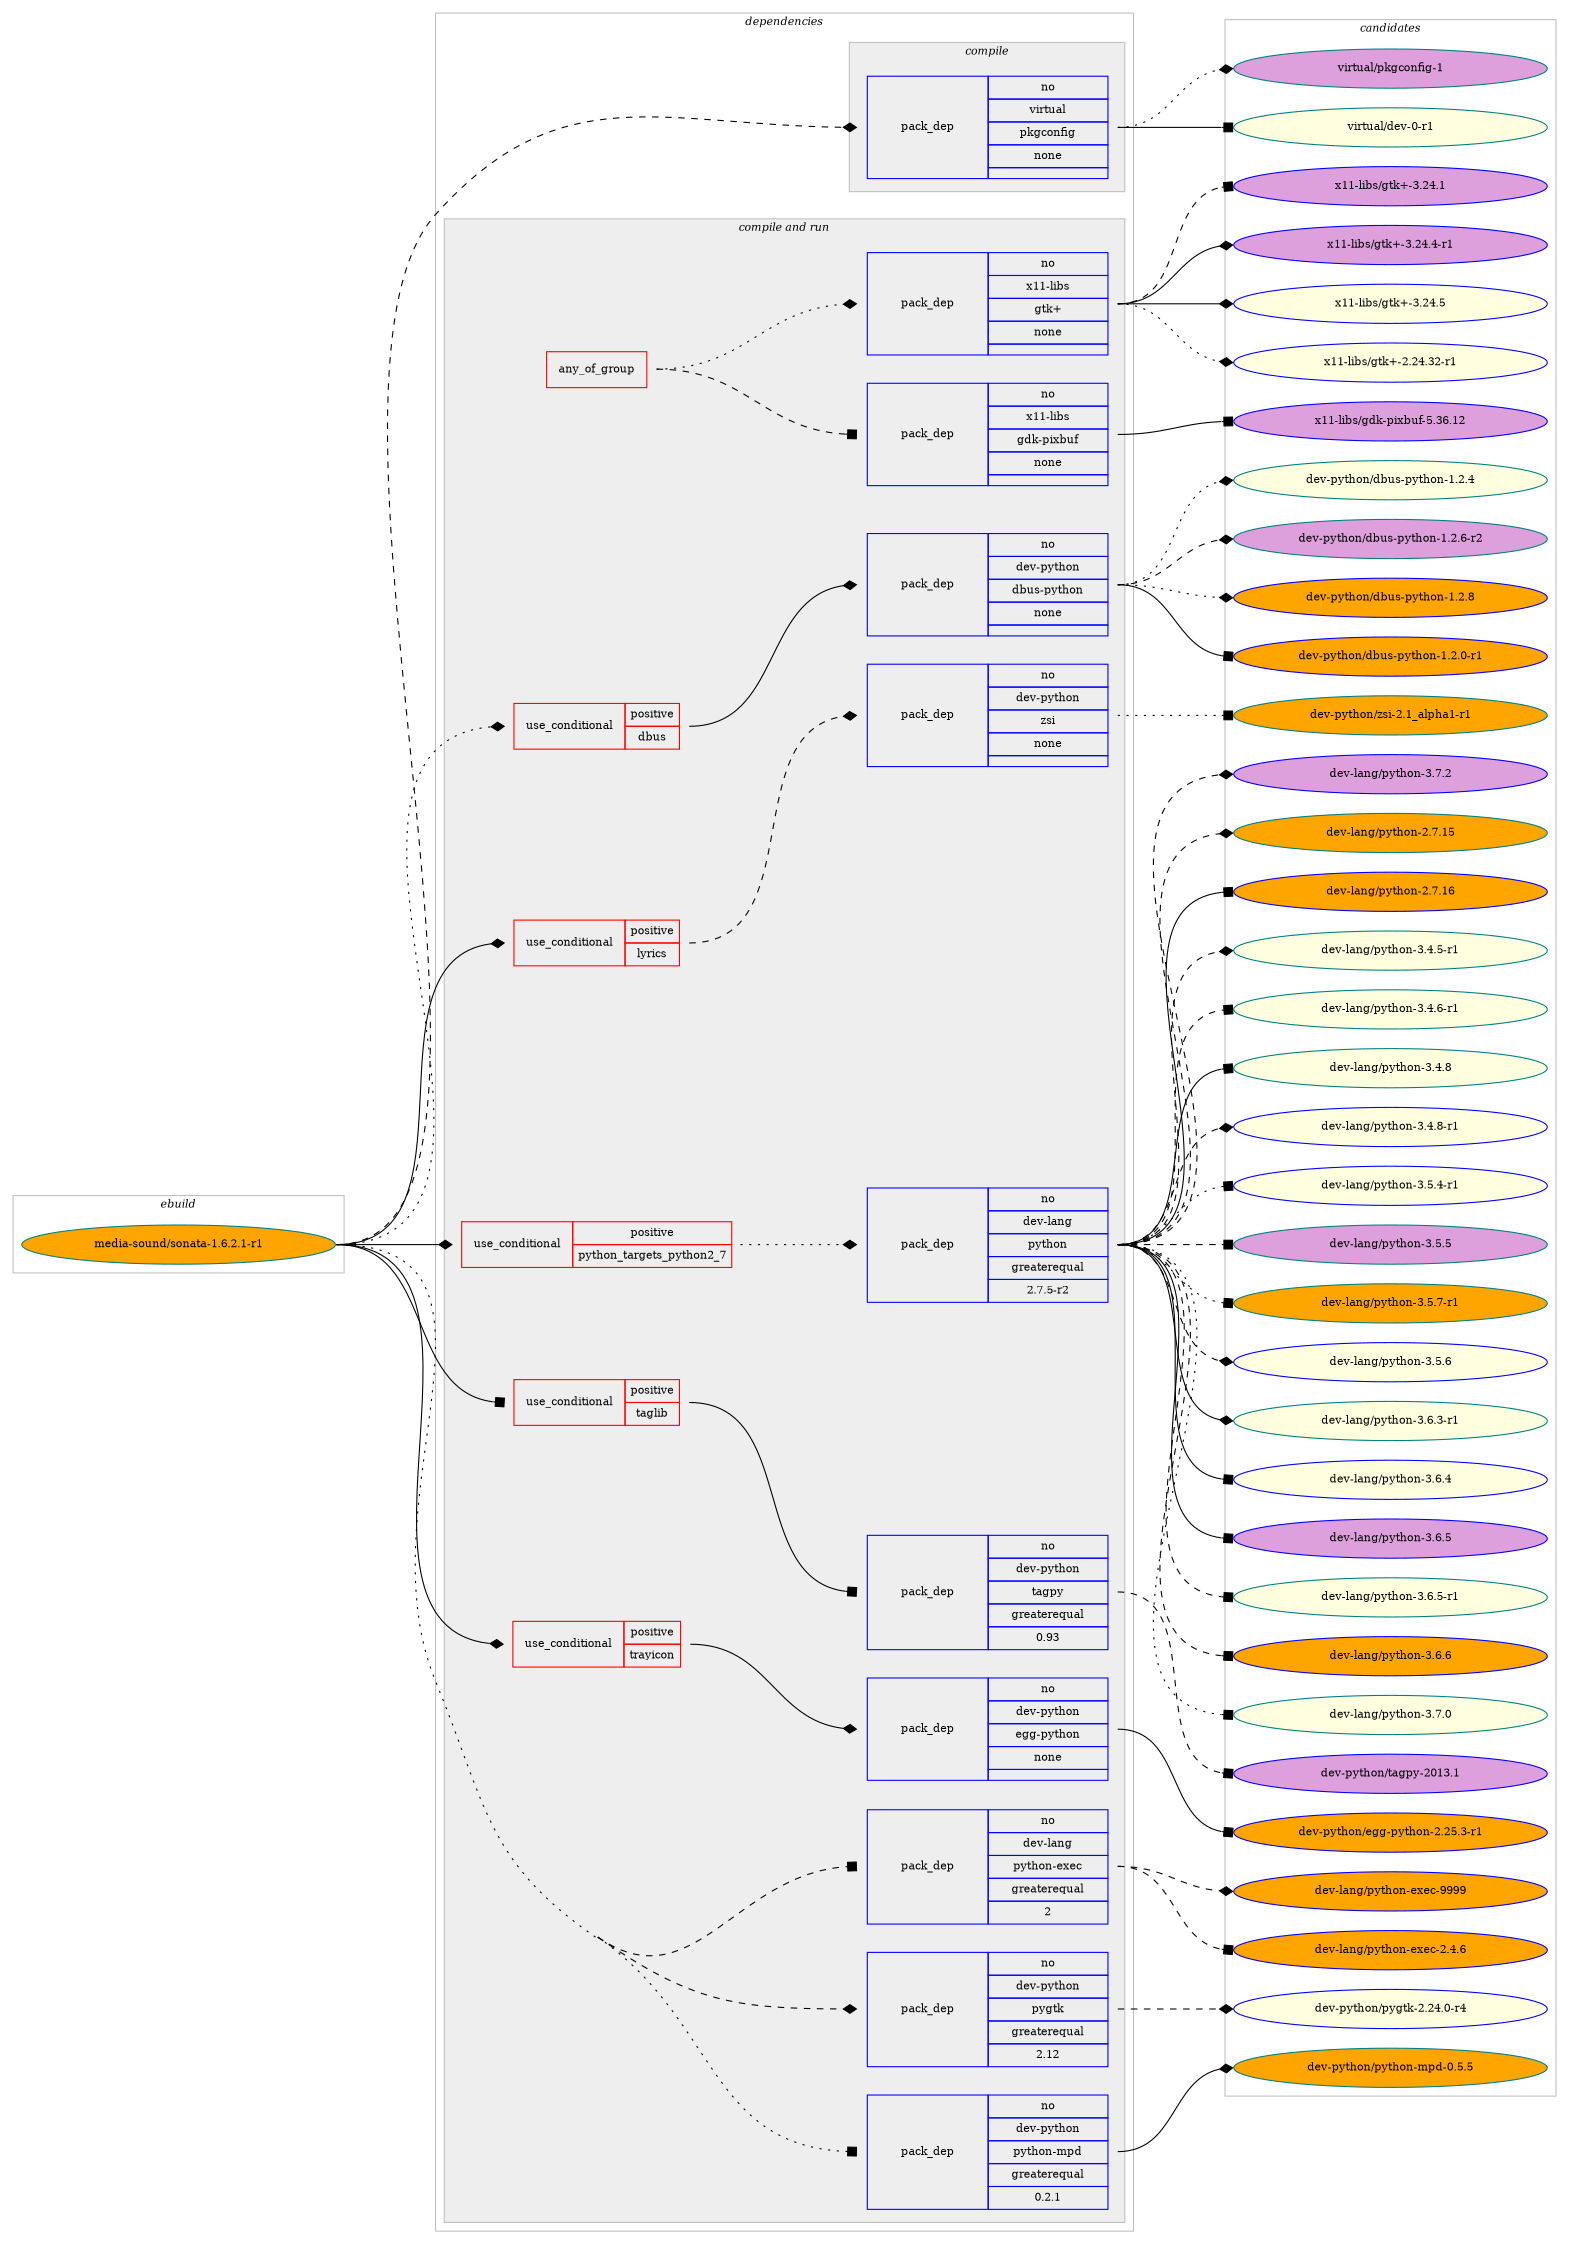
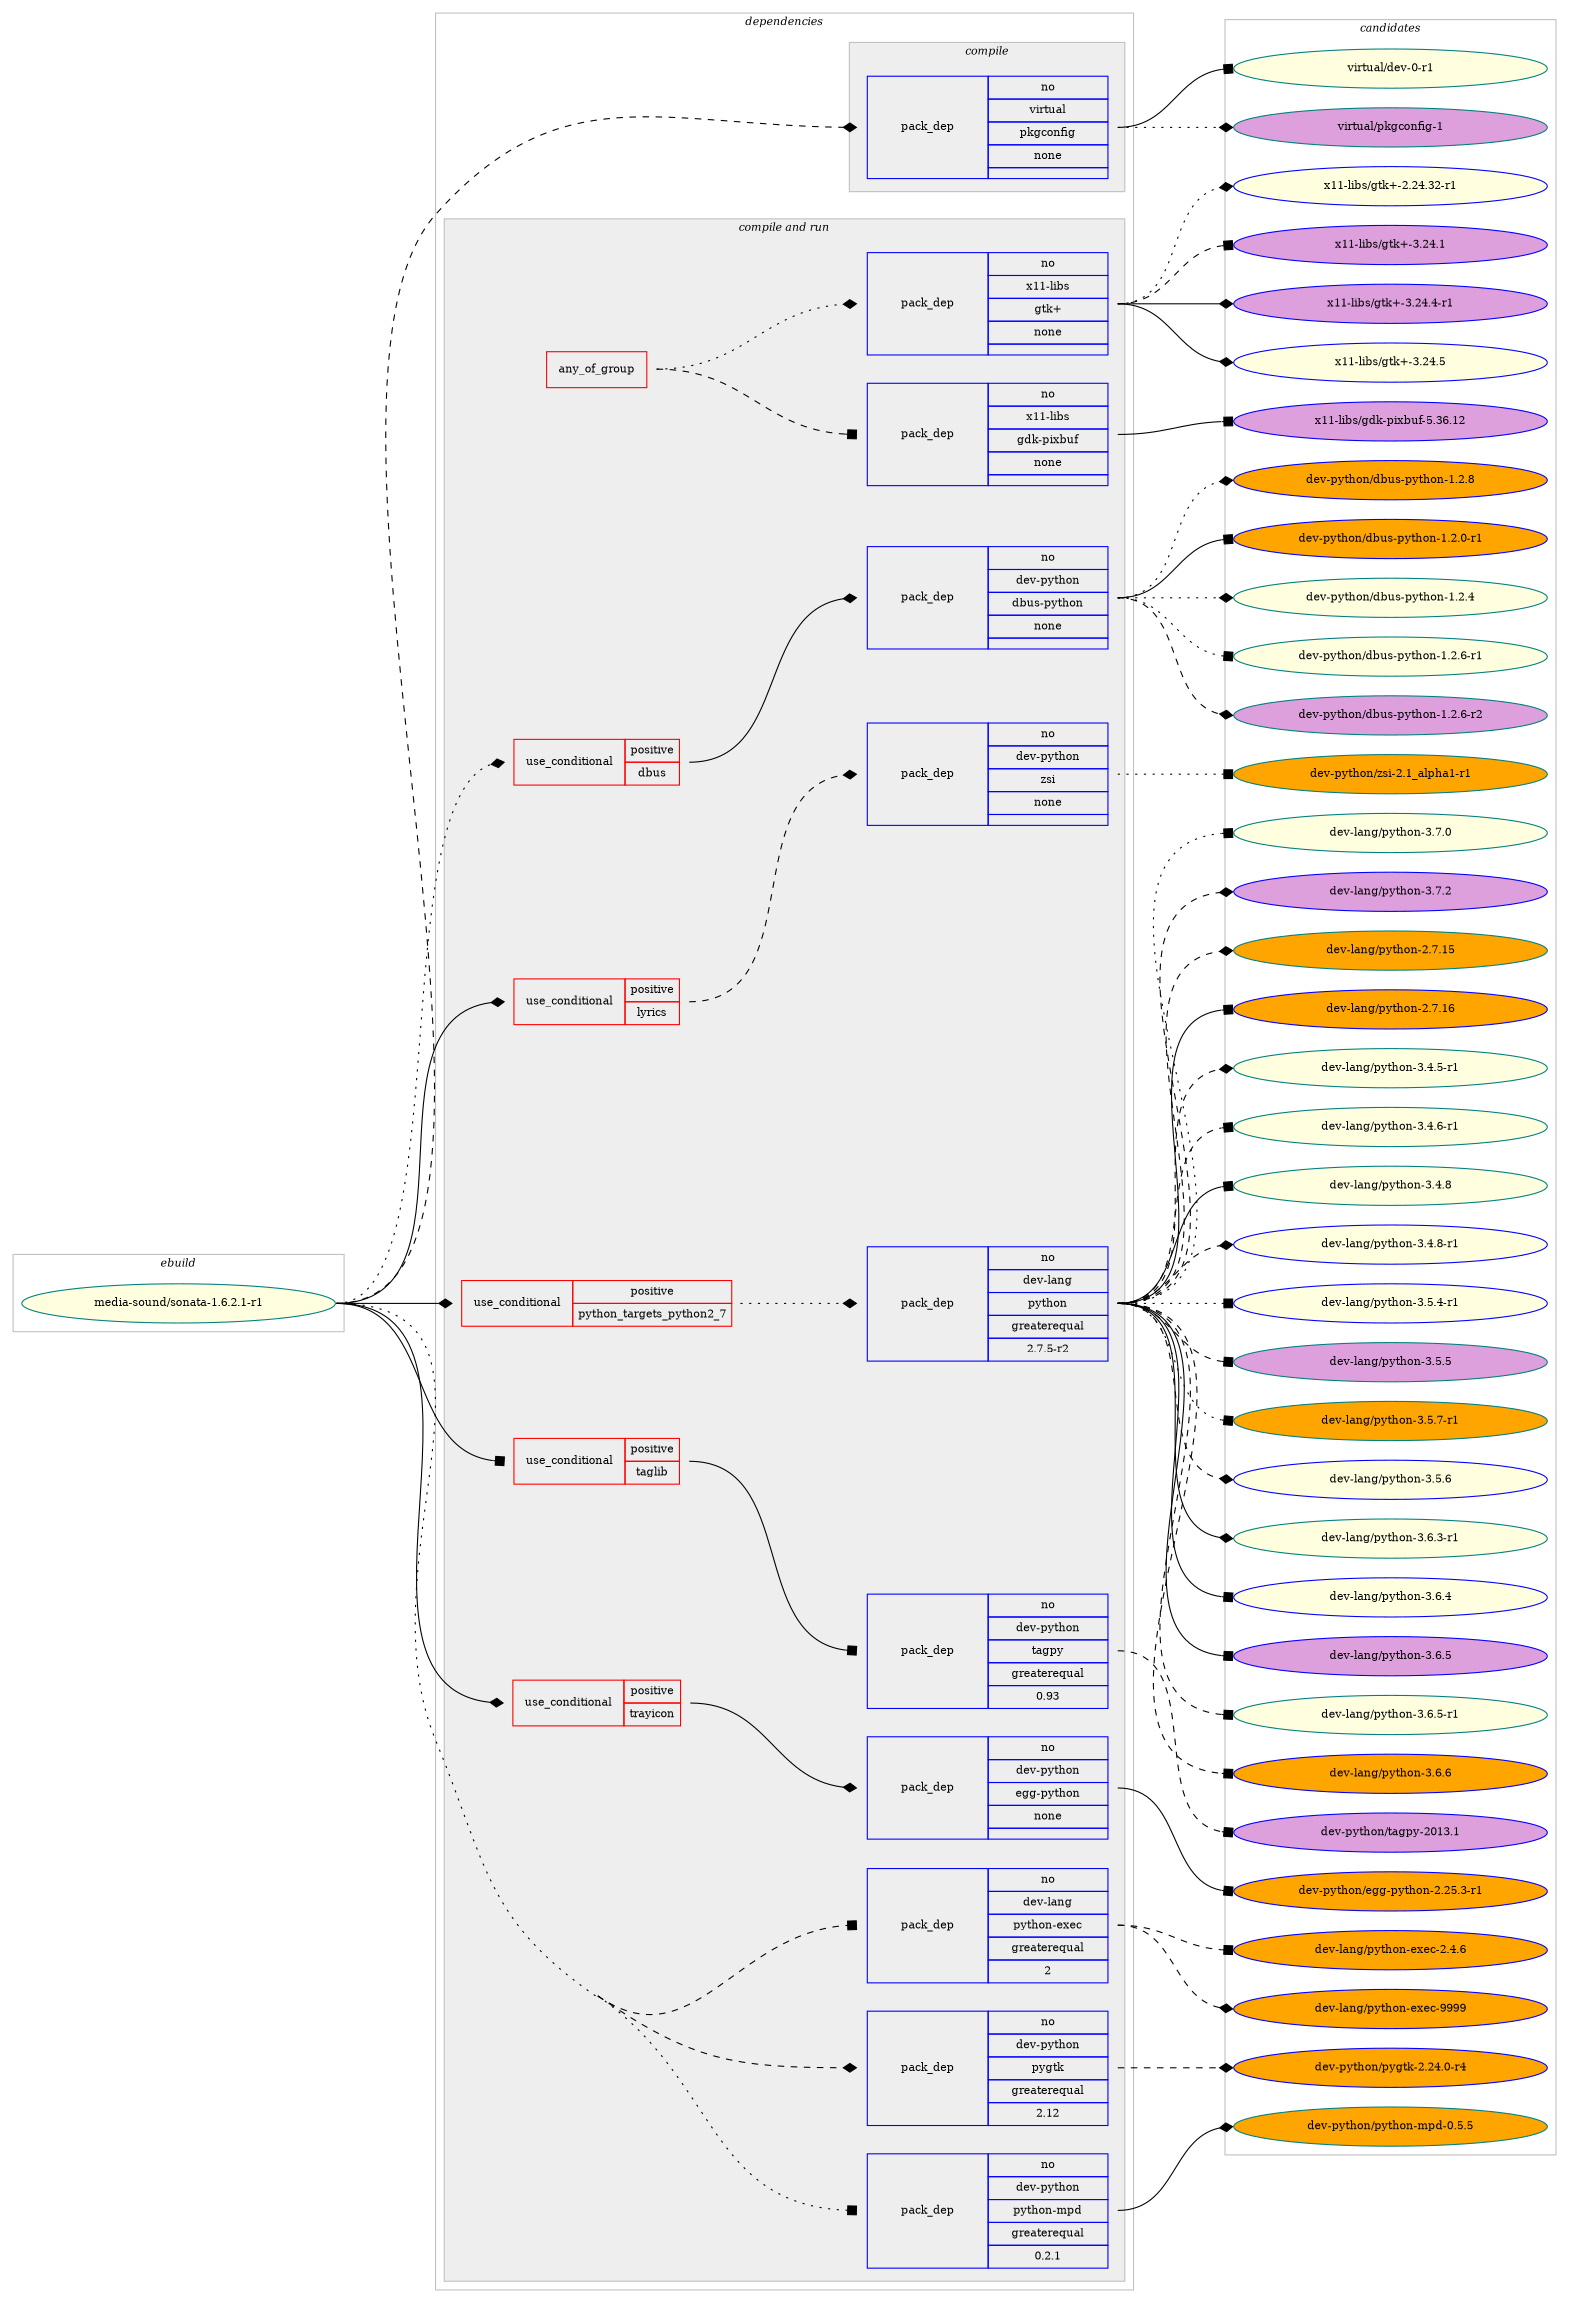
node "dev-python/dbus-python-1.2.6-r1": added
node "media-sound/sonata-1.6.2.1-r1": fillcolor orange -> lightyellow
node "dev-python/pygtk-2.24.0-r4": fillcolor lightyellow -> orange
